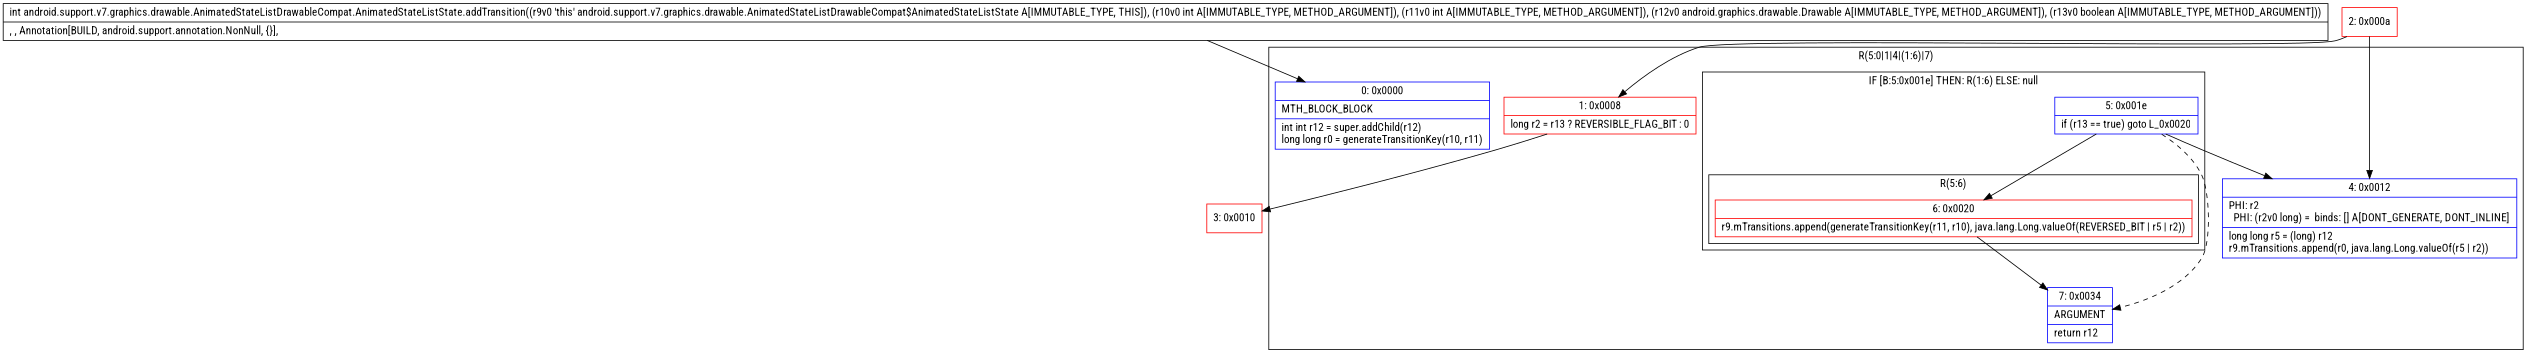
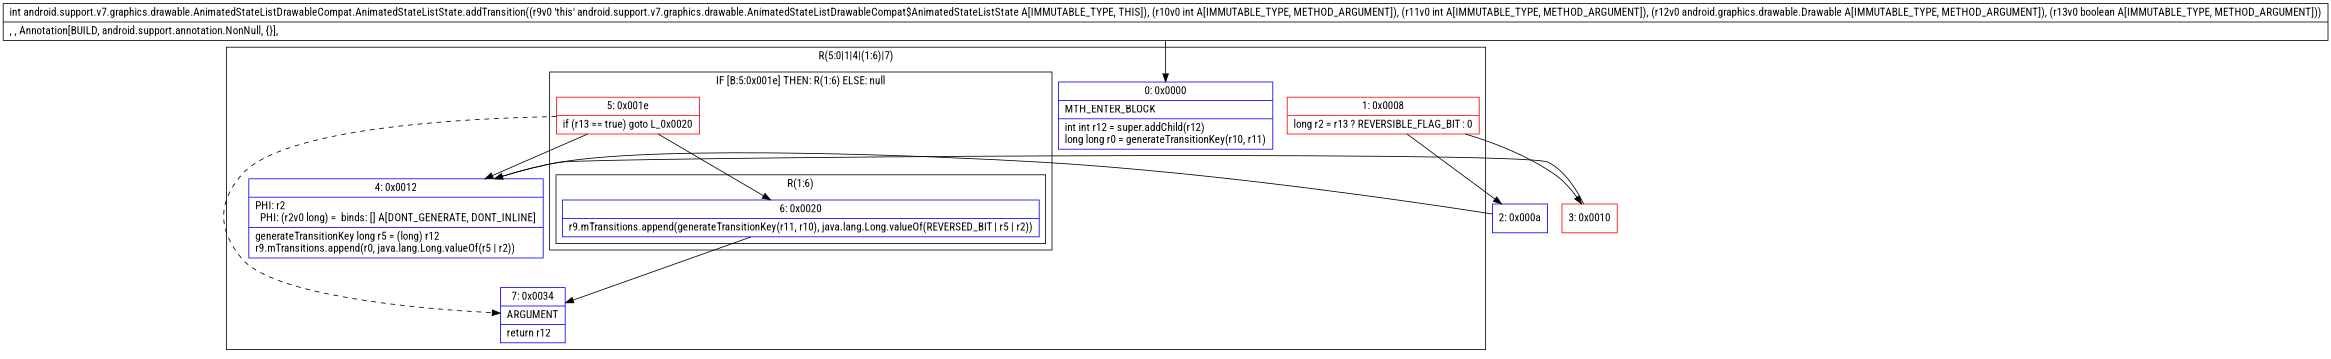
node "2: 0x000a": color red -> blue
edge "2: 0x000a" -> "1: 0x0008": reversed
node "0: 0x0000": text "MTH_BLOCK_BLOCK" -> "MTH_ENTER_BLOCK"
node "5: 0x001e": color blue -> red
edge "3: 0x0010" -> "4: 0x0012": added
cluster "R(5:6)": label "R(5:6)" -> "R(1:6)"
node "6: 0x0020": color red -> blue
node "4: 0x0012": text "long long r5 = (long) r12" -> "generateTransitionKey long r5 = (long) r12"
